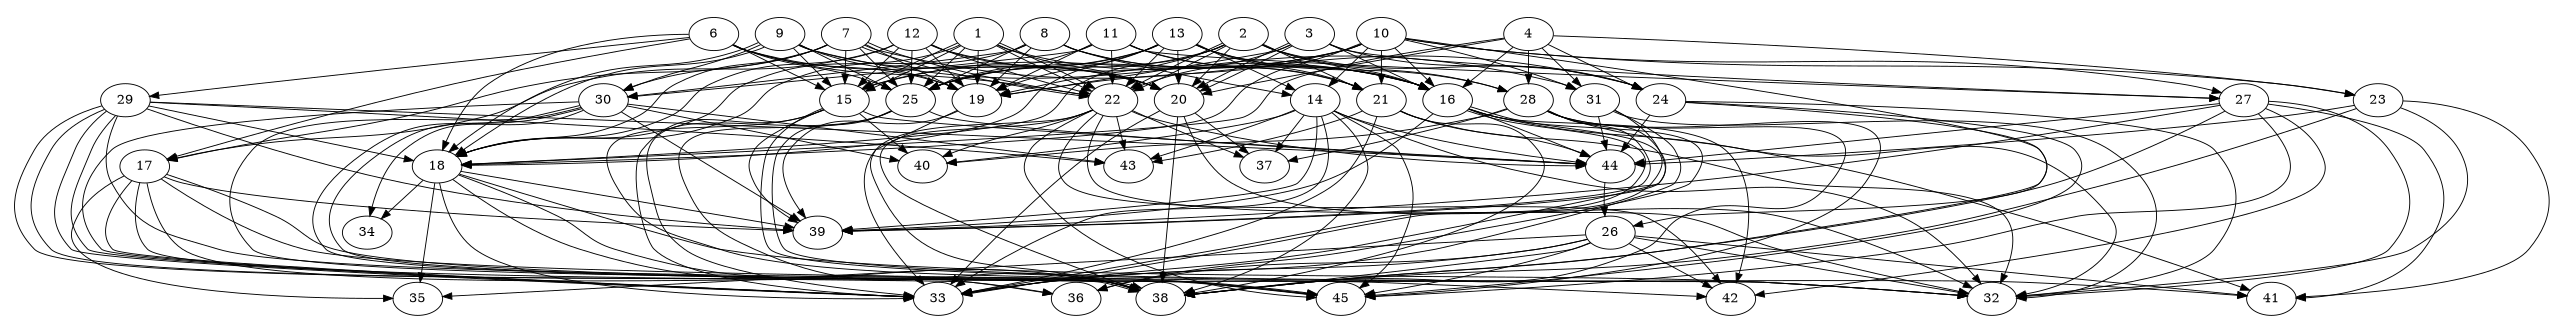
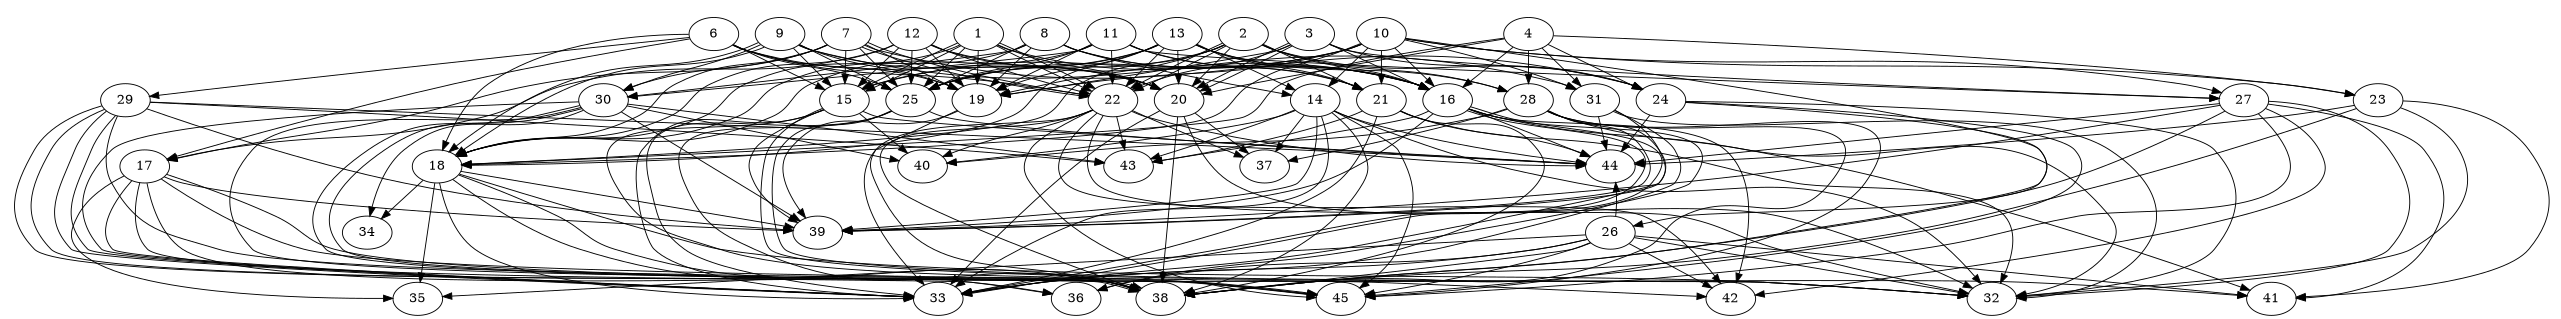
edge "29" -> "18": now "11" -> "18"
edge "16" -> "43": added
edge "44" -> "26": reversed
